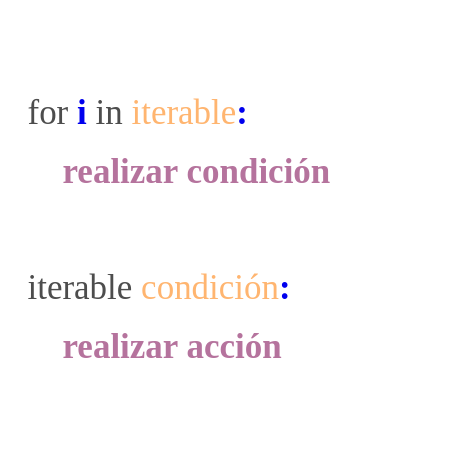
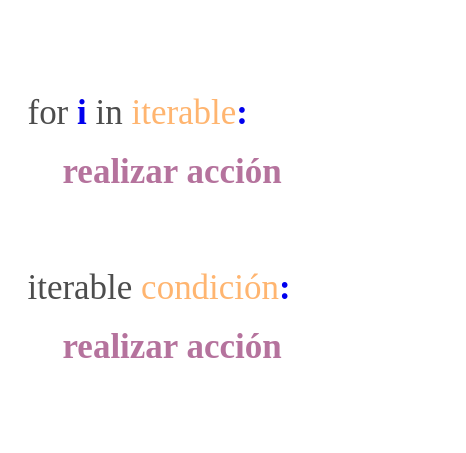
node "for i in iterable: realizar condición": label "for i in iterable: realizar condición" -> "for i in iterable: realizar acción"
